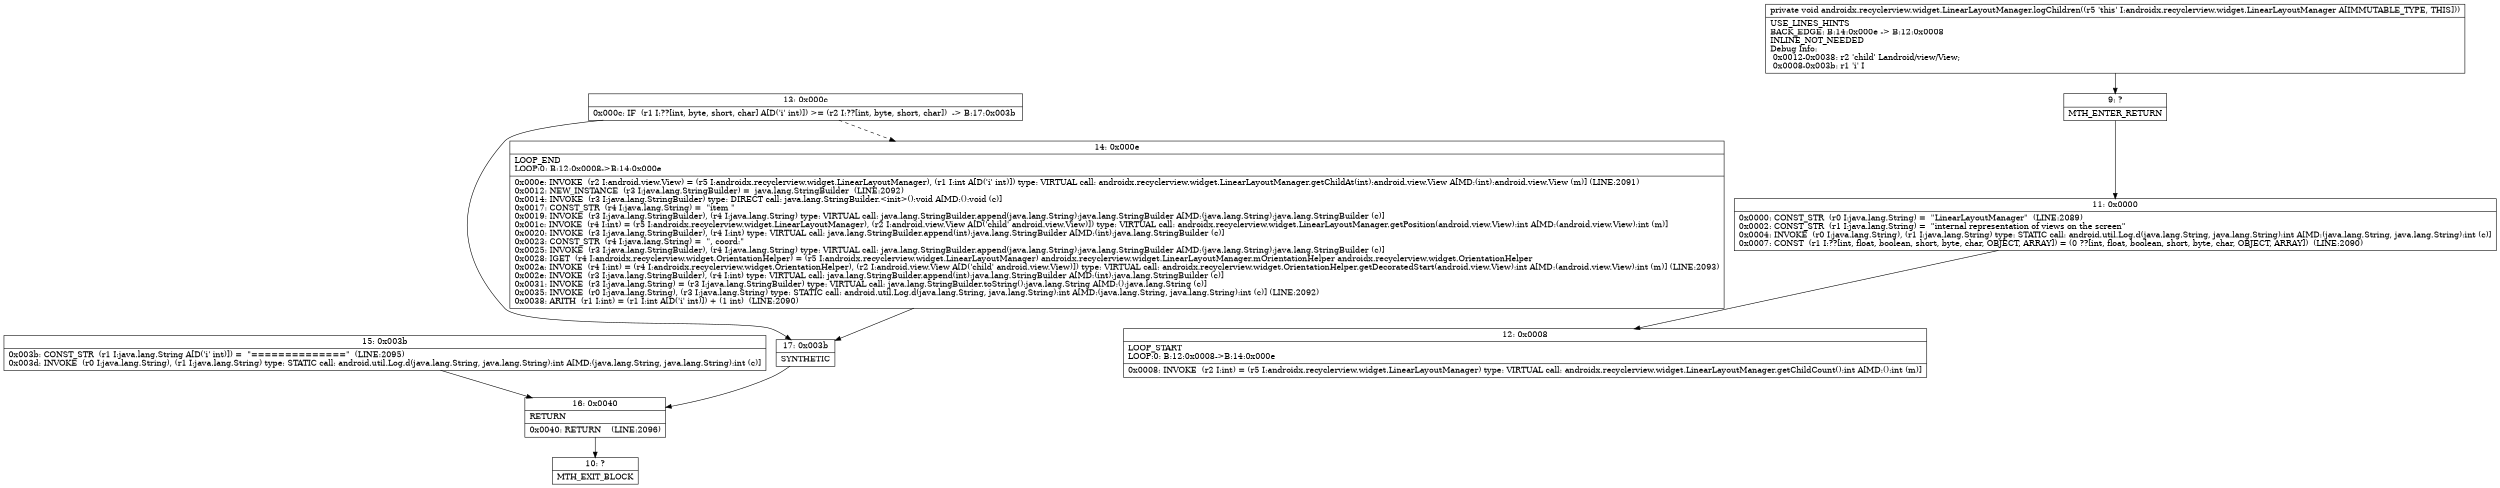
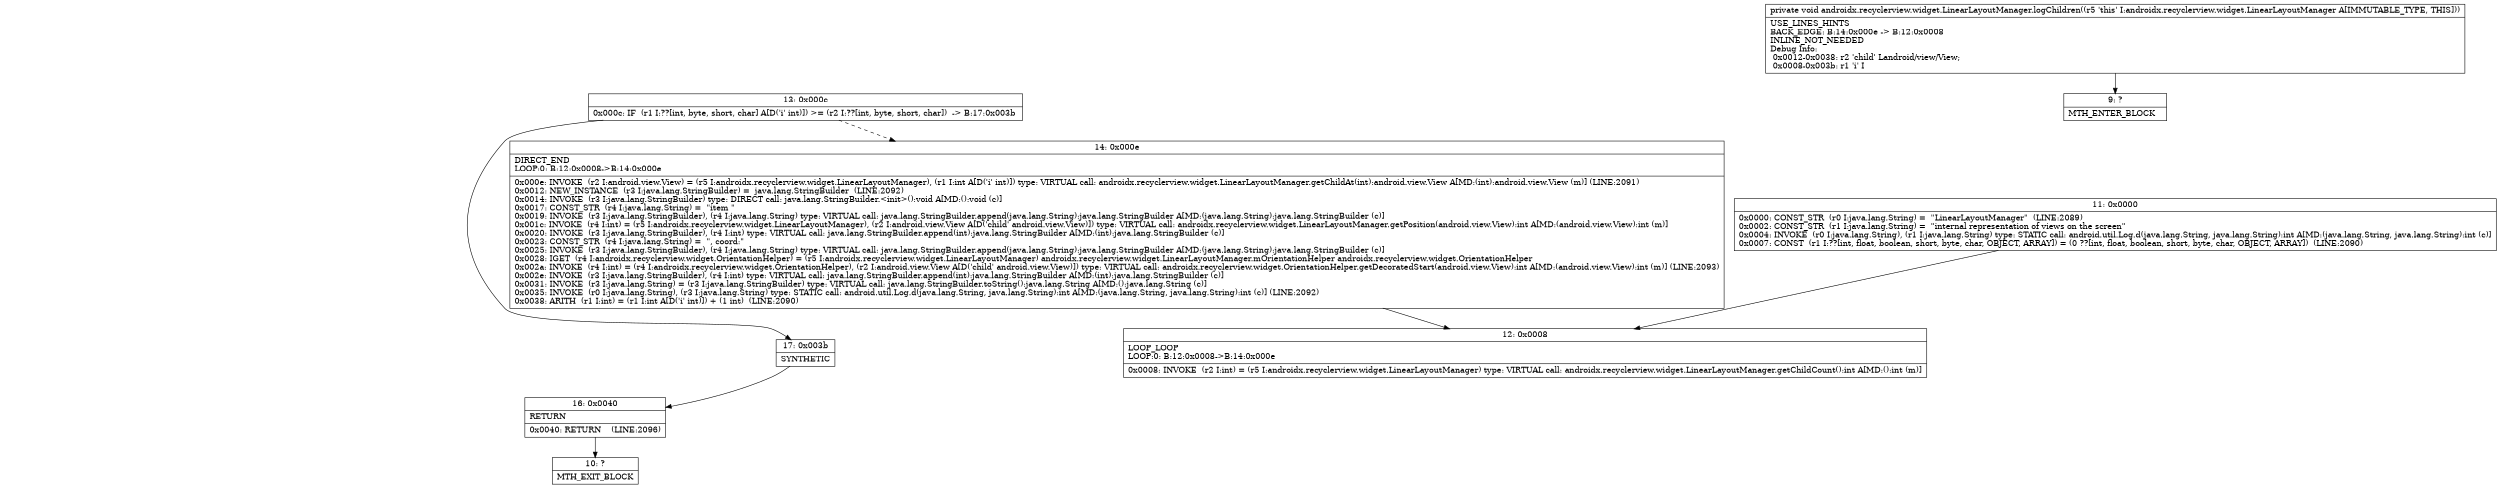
node "9: ?": text "MTH_ENTER_RETURN" -> "MTH_ENTER_BLOCK"
edge "9: ?" -> "11: 0x0000": removed
node "14: 0x000e": text "LOOP_END" -> "DIRECT_END"
edge "14: 0x000e" -> "17: 0x003b": now "14: 0x000e" -> "12: 0x0008"
node "12: 0x0008": text "LOOP_START" -> "LOOP_LOOP"
node "15: 0x003b": removed
